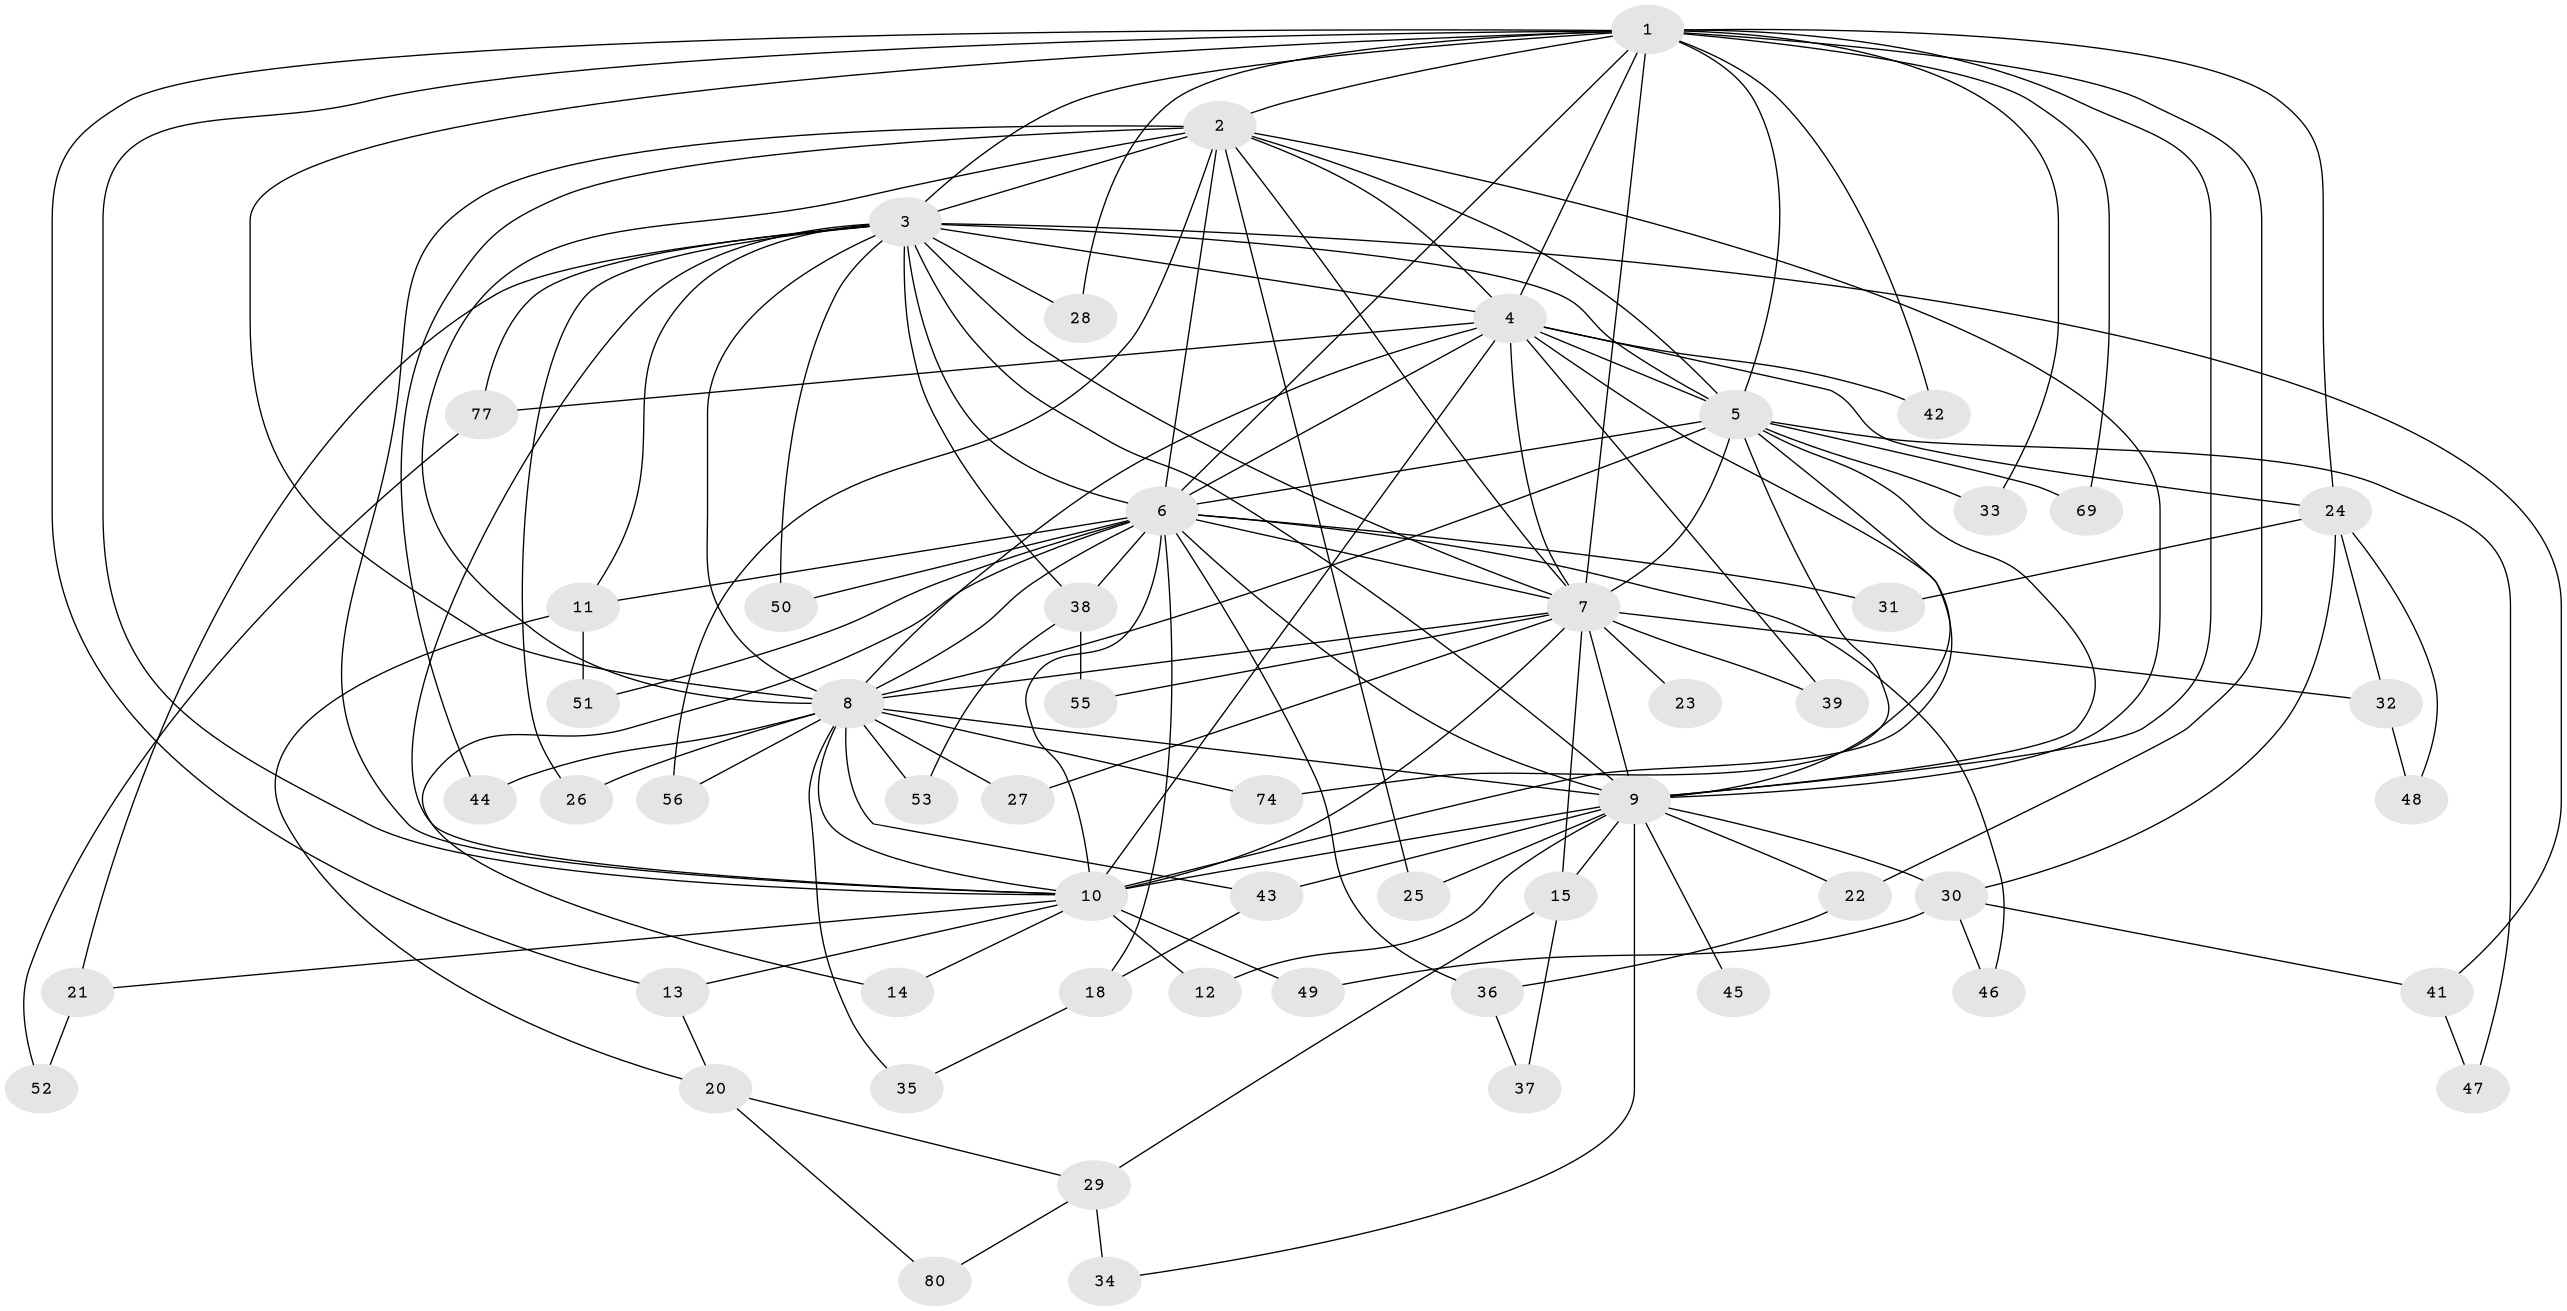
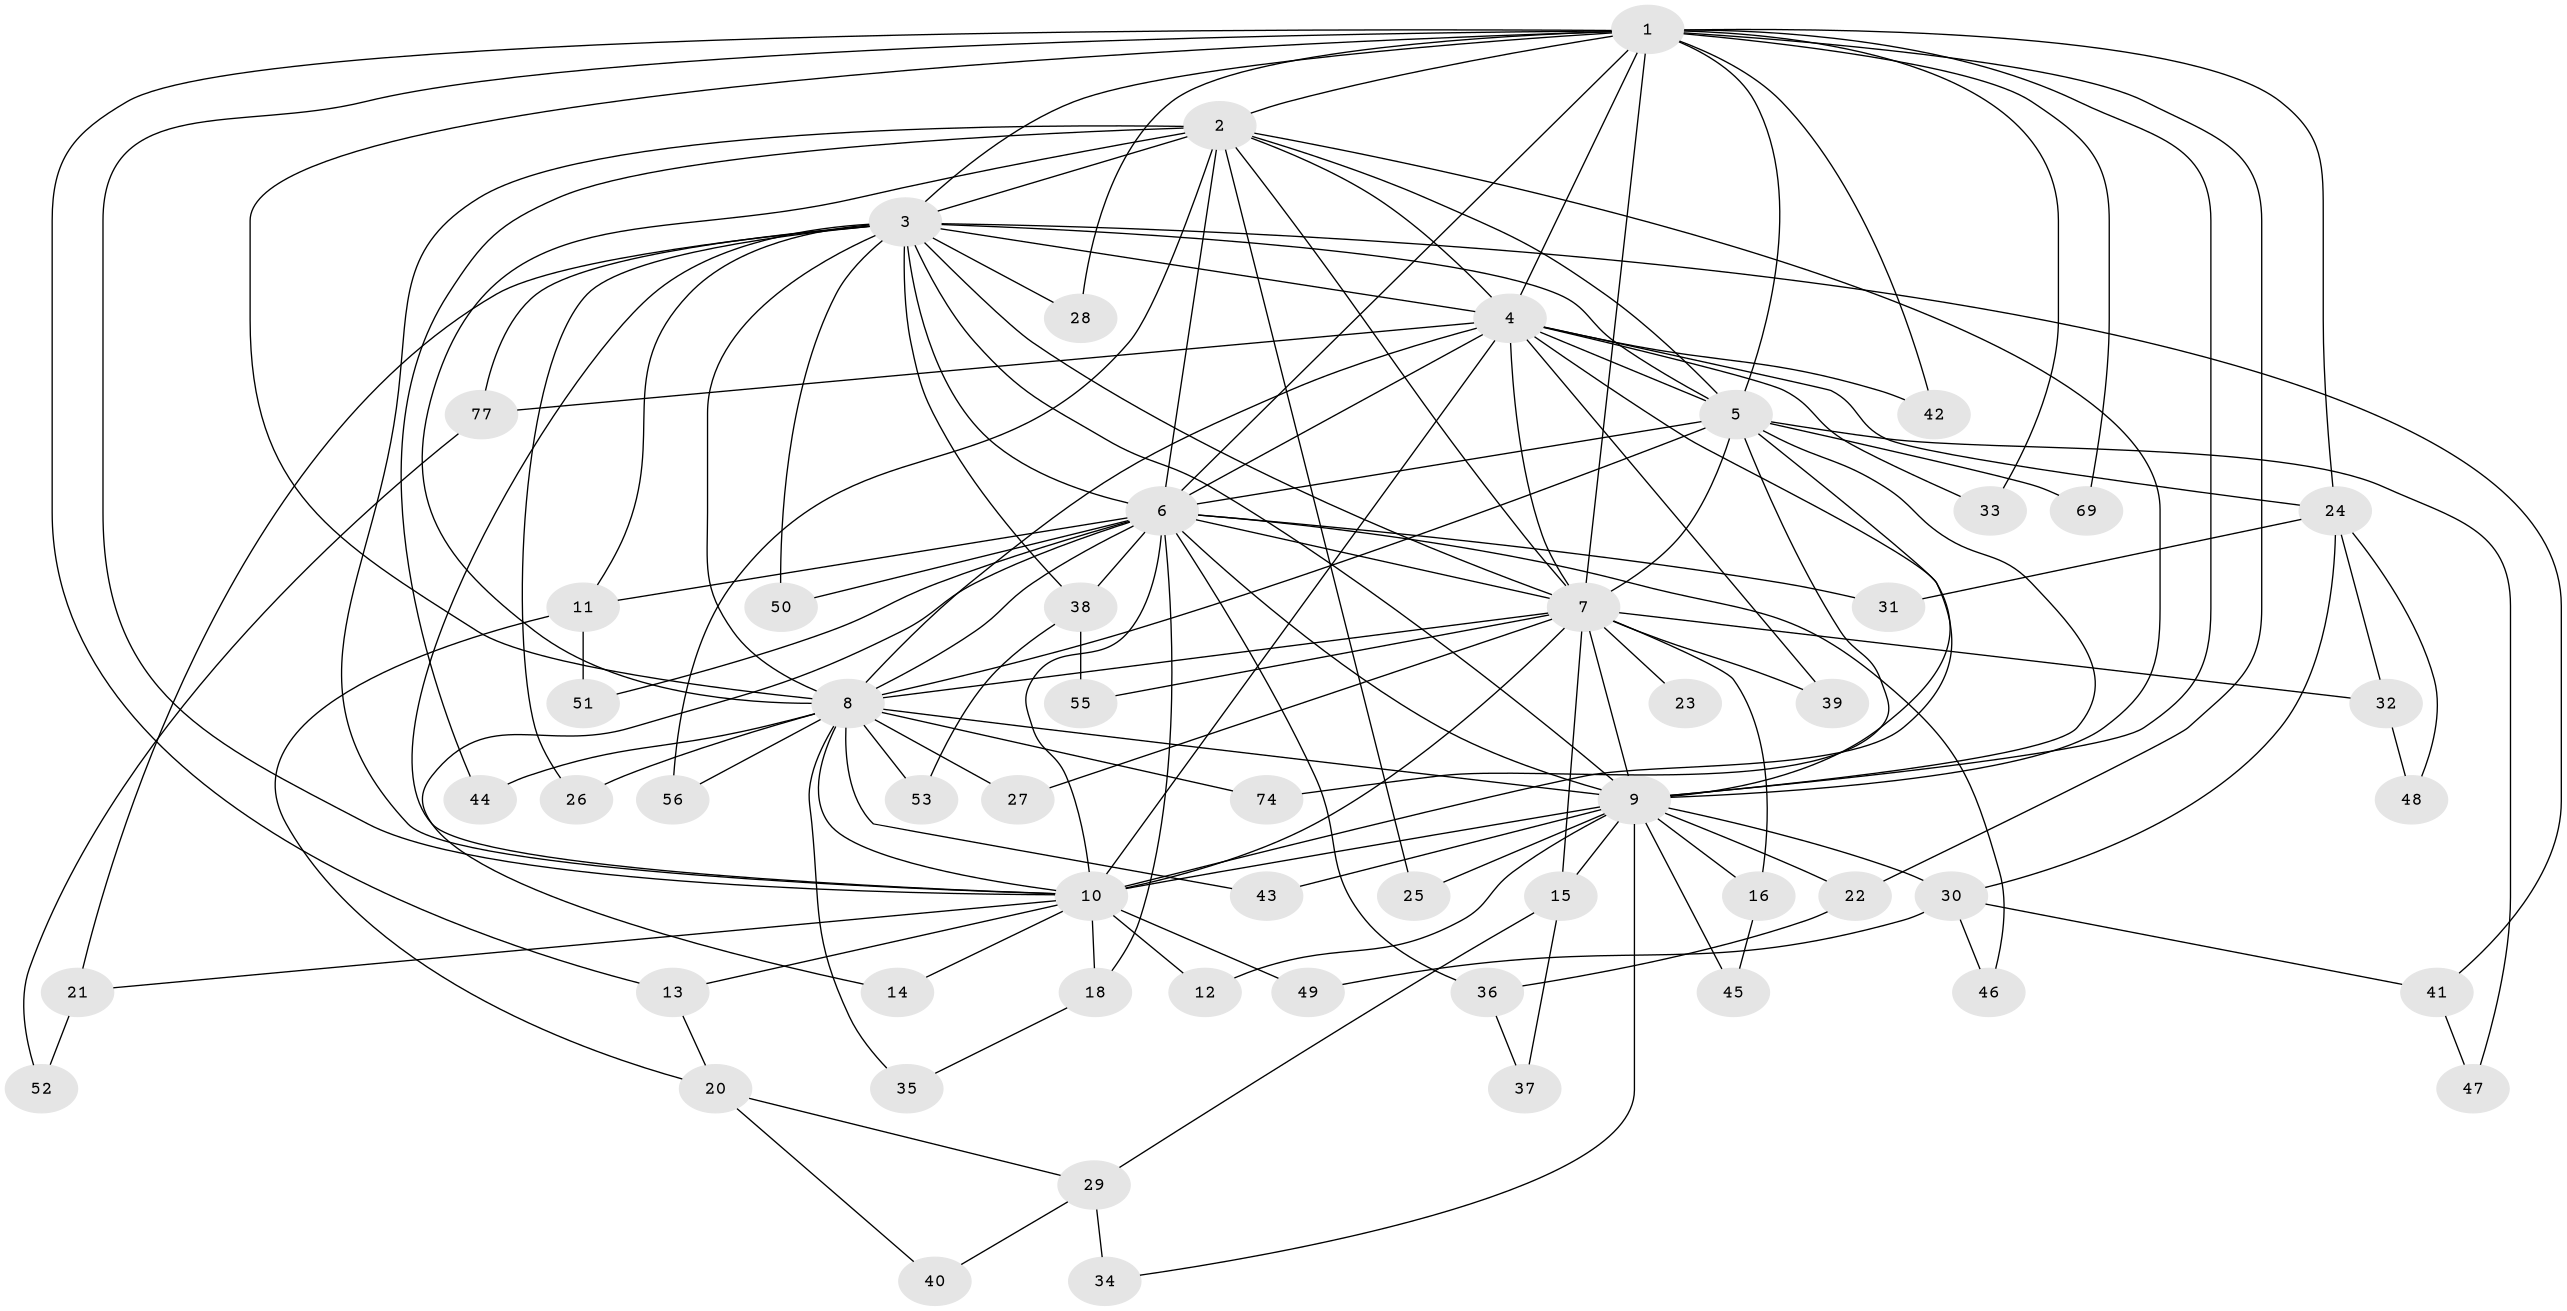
edge "5" -- "33": now "4" -- "33"
node "16": added
edge "43" -- "18": now "10" -- "18"
node "80": label "80" -> "40"
